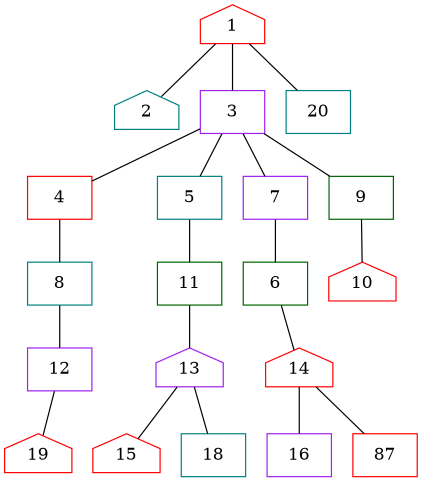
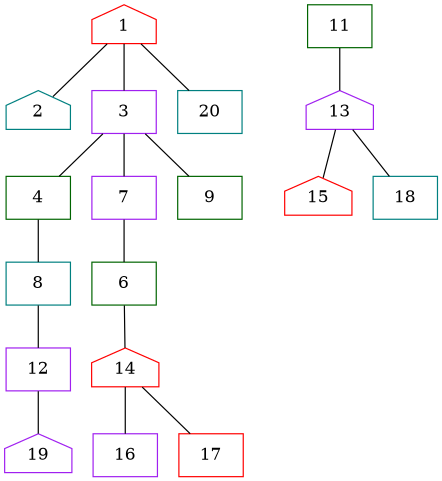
node "4": color red -> darkgreen
node "5": removed
node "10": removed
node "19": color red -> purple
node "87": label "87" -> "17"
